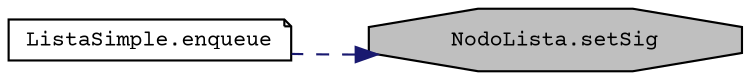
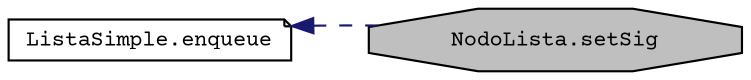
edge "ListaSimple.enqueue" -> "NodoLista.setSig": reversed
